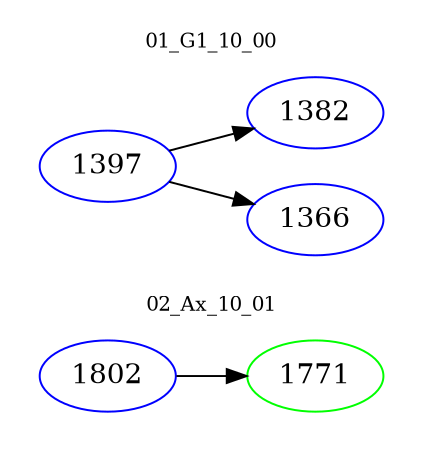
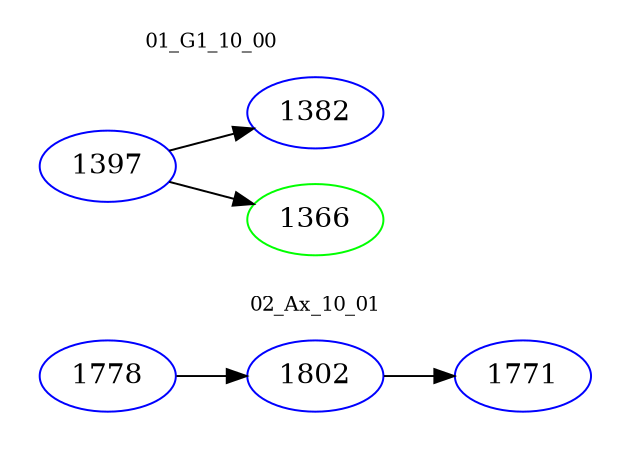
node "1366": color blue -> green
node "1778": added
node "1771": color green -> blue
